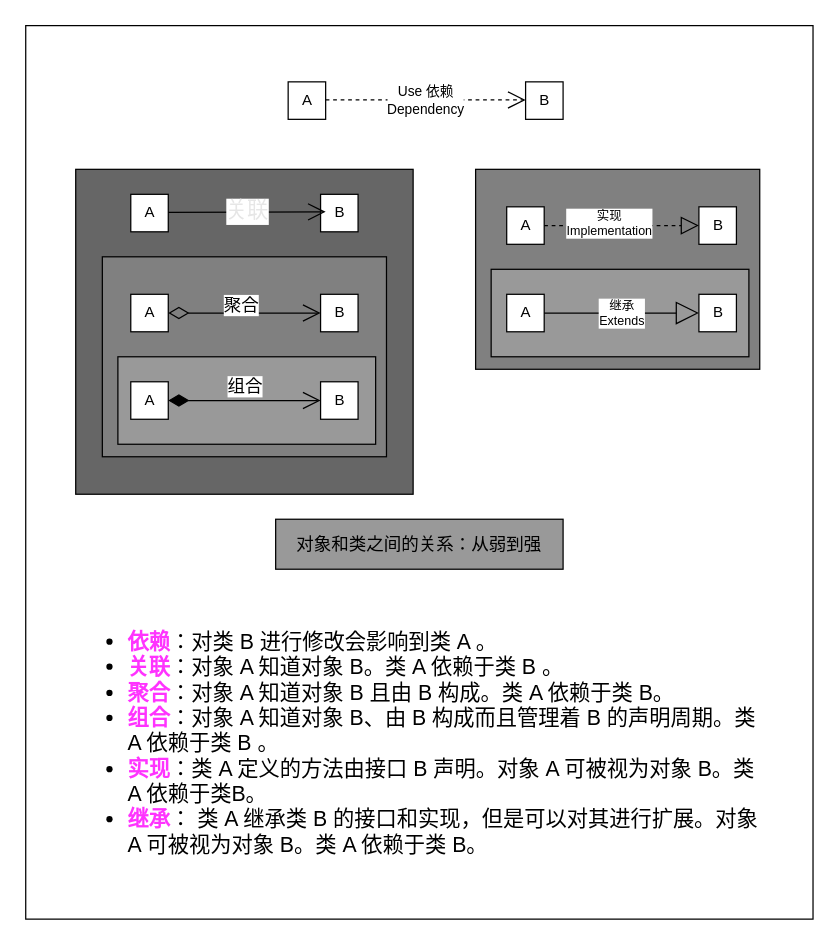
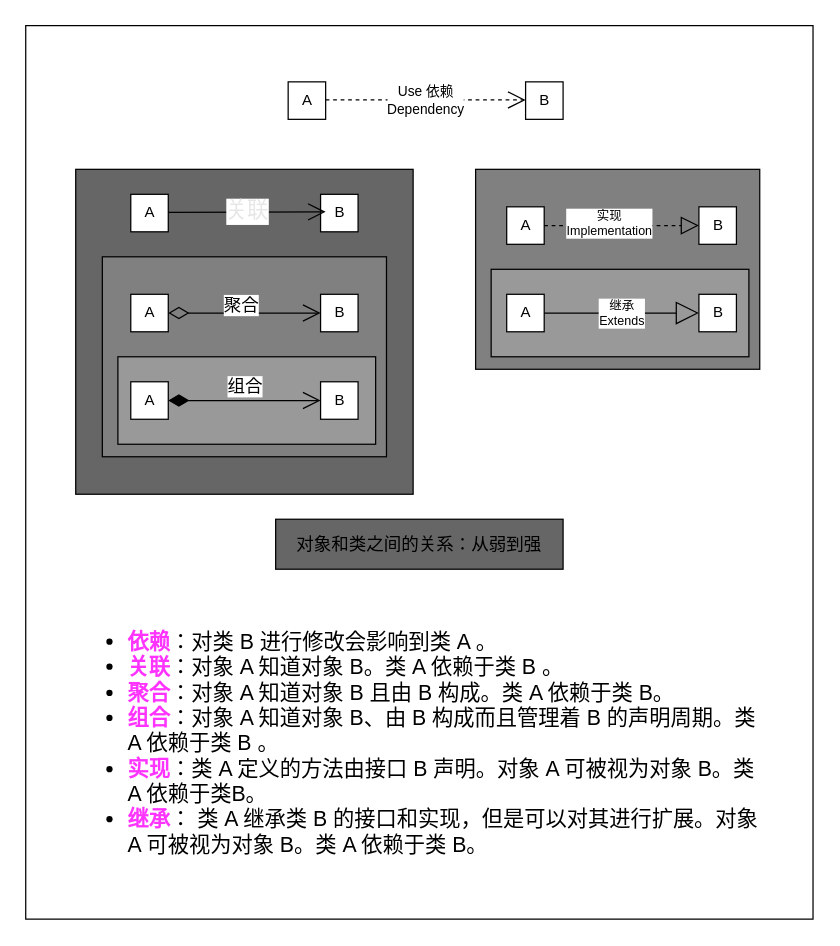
node "对象和类之间的关系：从弱到强": fillcolor #999999 -> #666666
